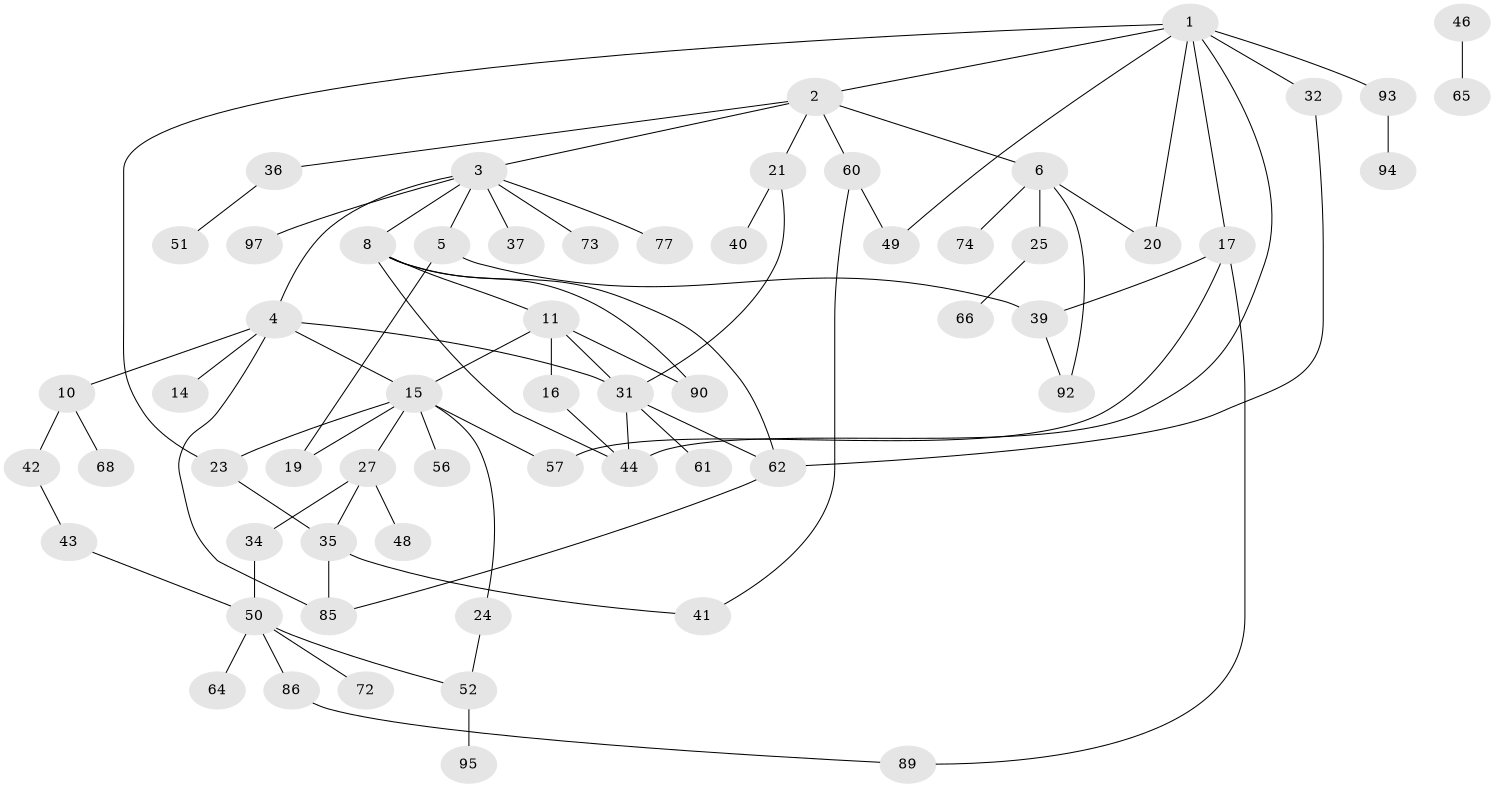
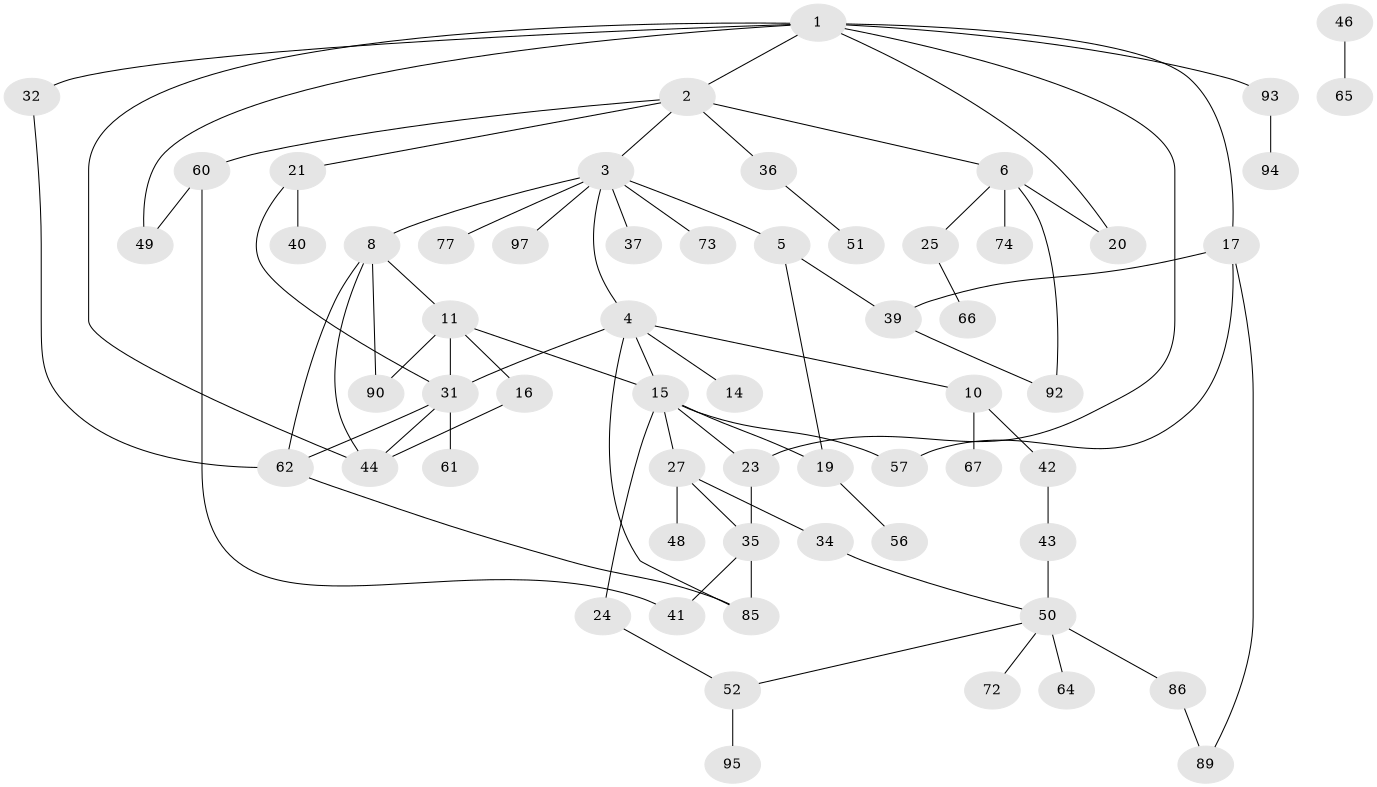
edge "15" -- "56": now "19" -- "56"
node "68": label "68" -> "67"
